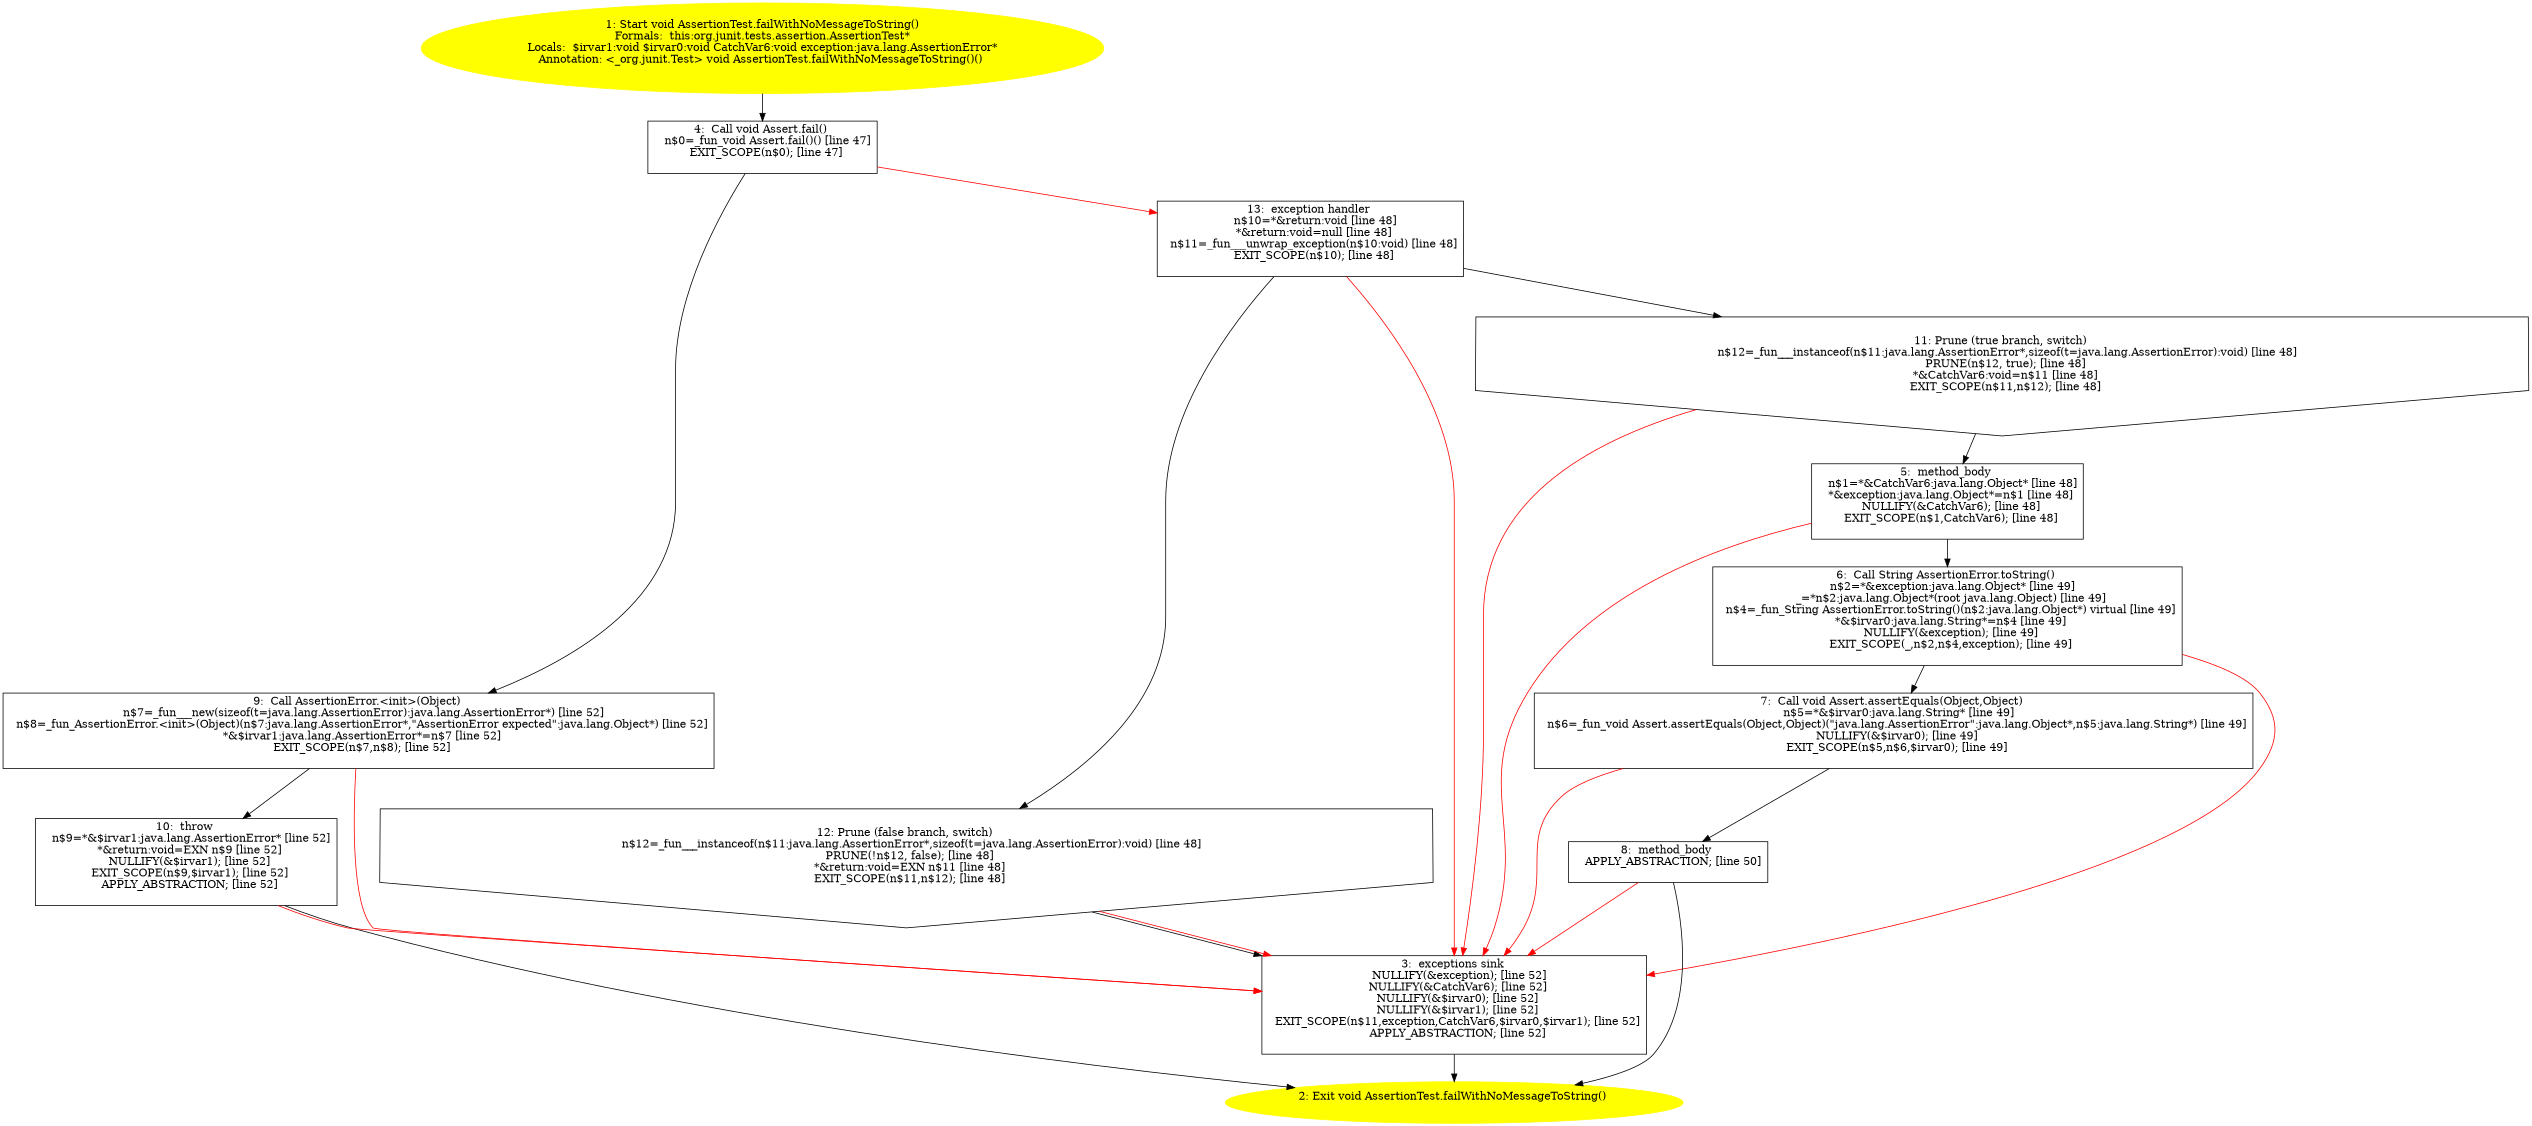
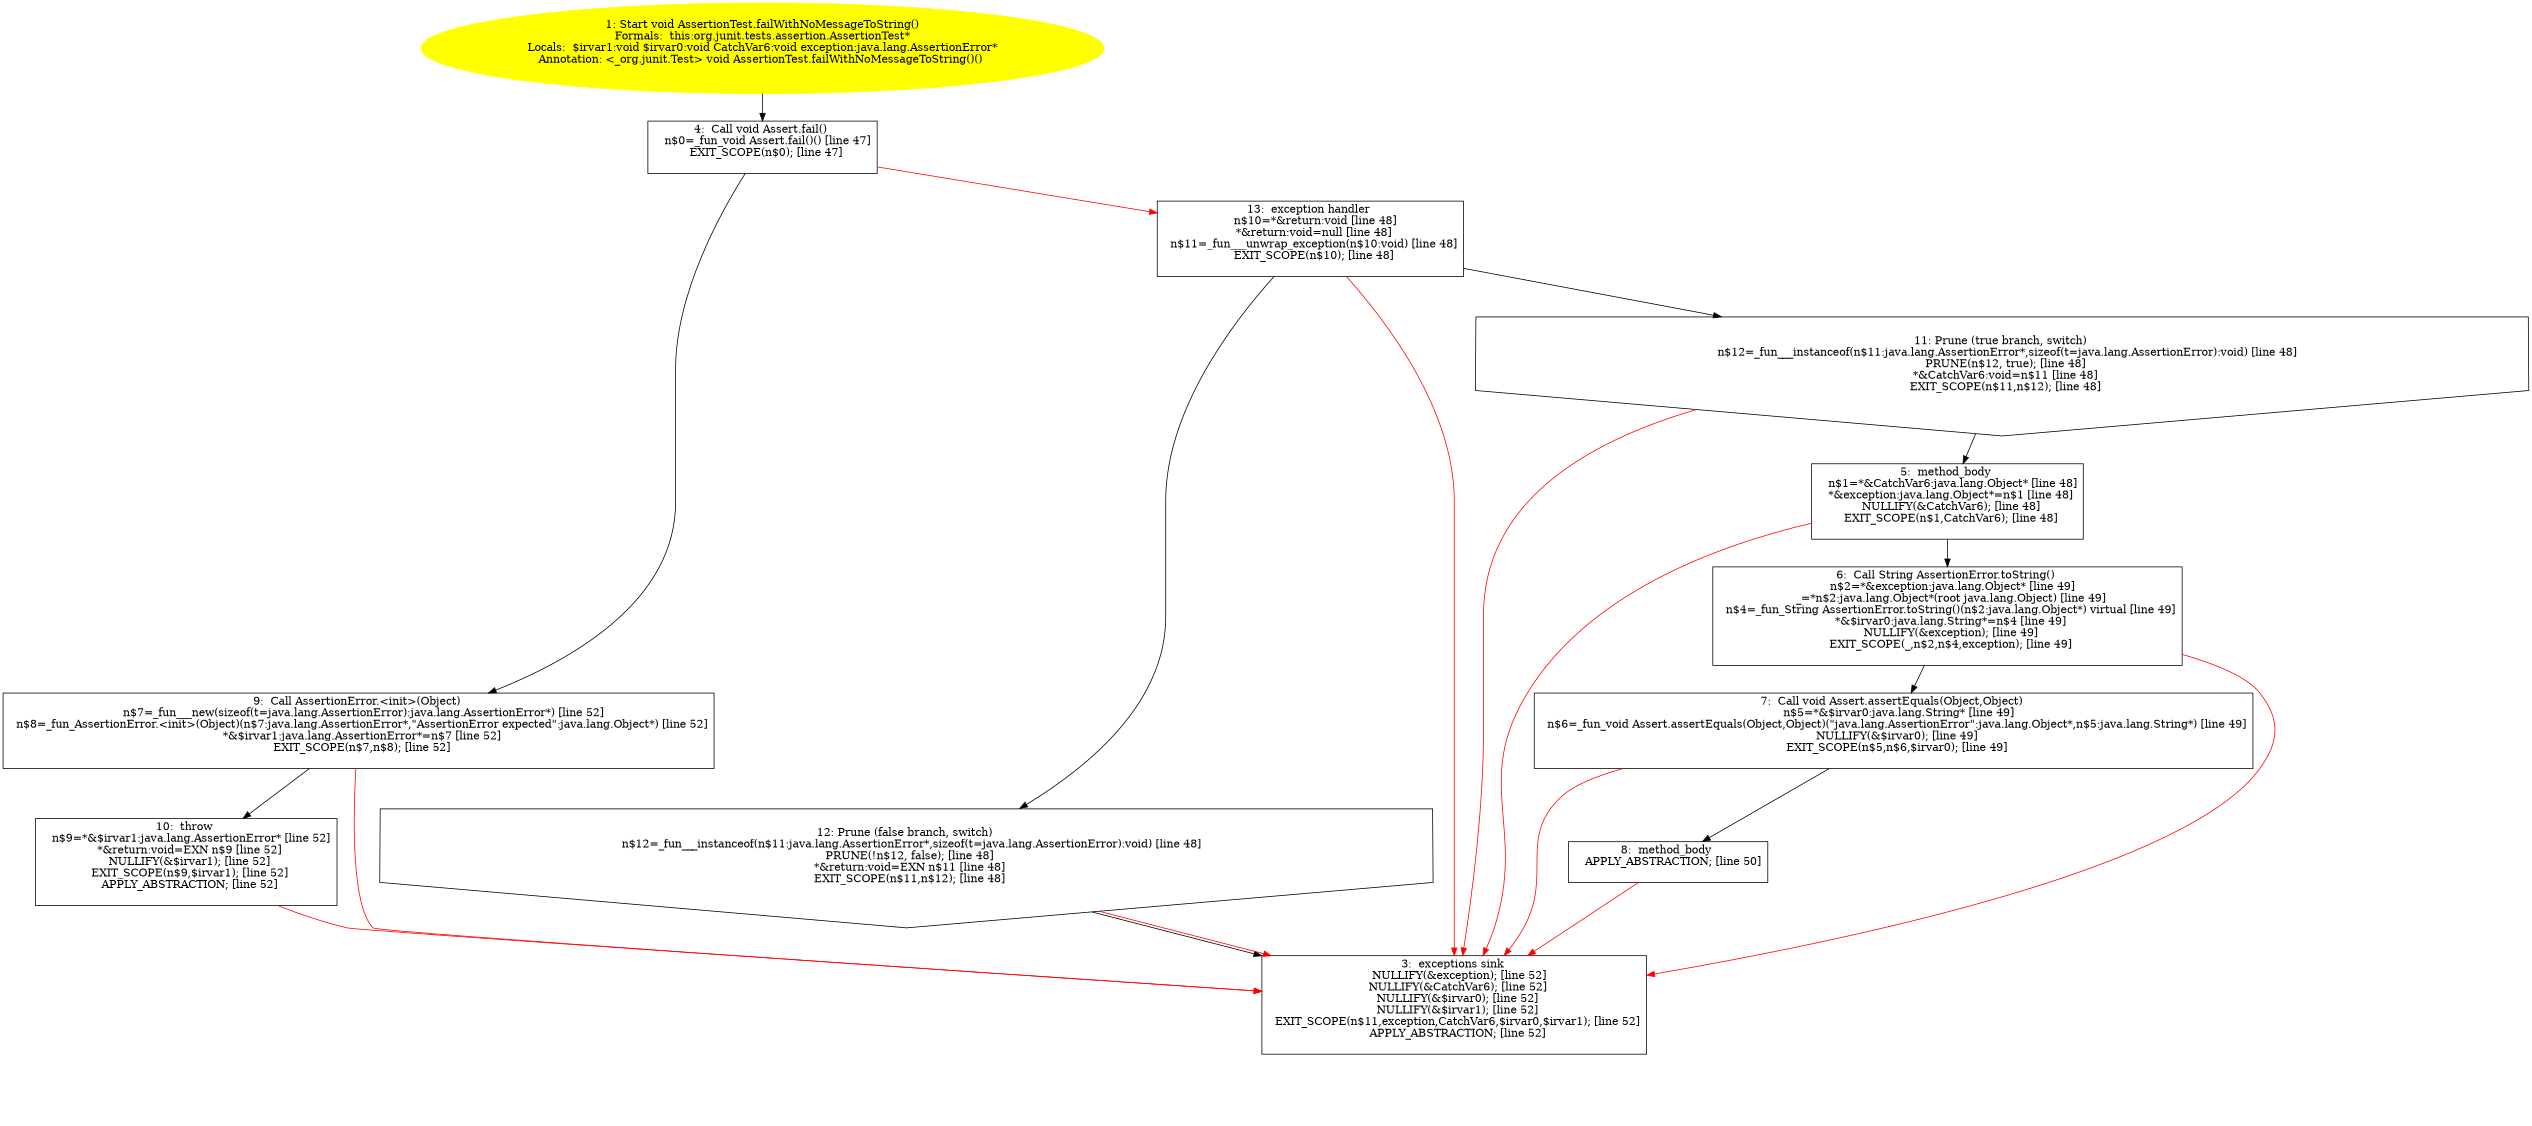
node "2: Exit void AssertionTest.failWithNoMessageToString()": removed
